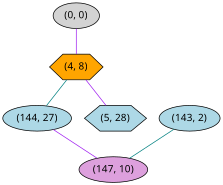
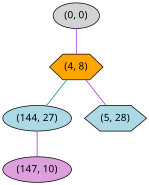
node "(143, 2)": removed
